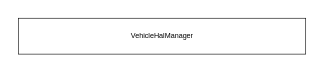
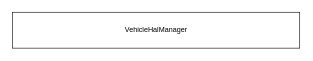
node "VehicleHalManager": moved (162, 36) -> (156, 30)
